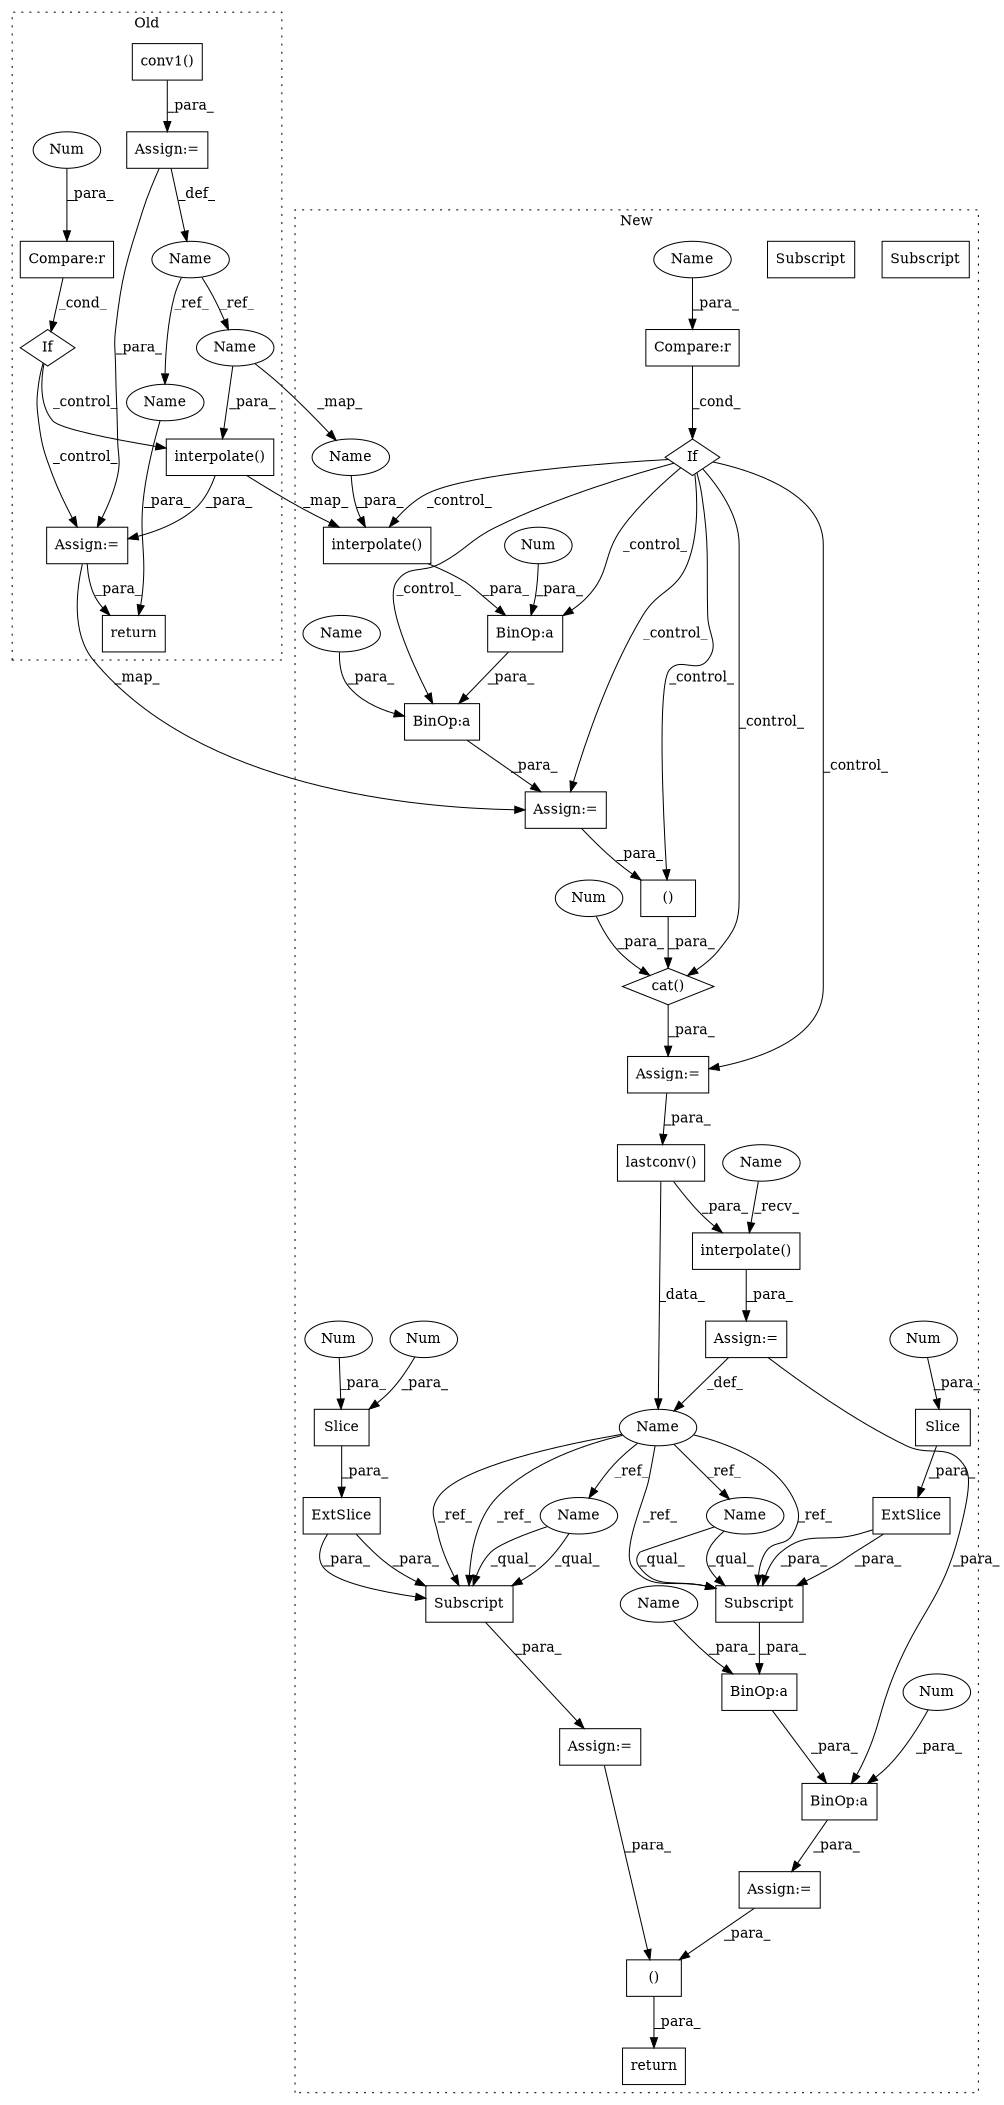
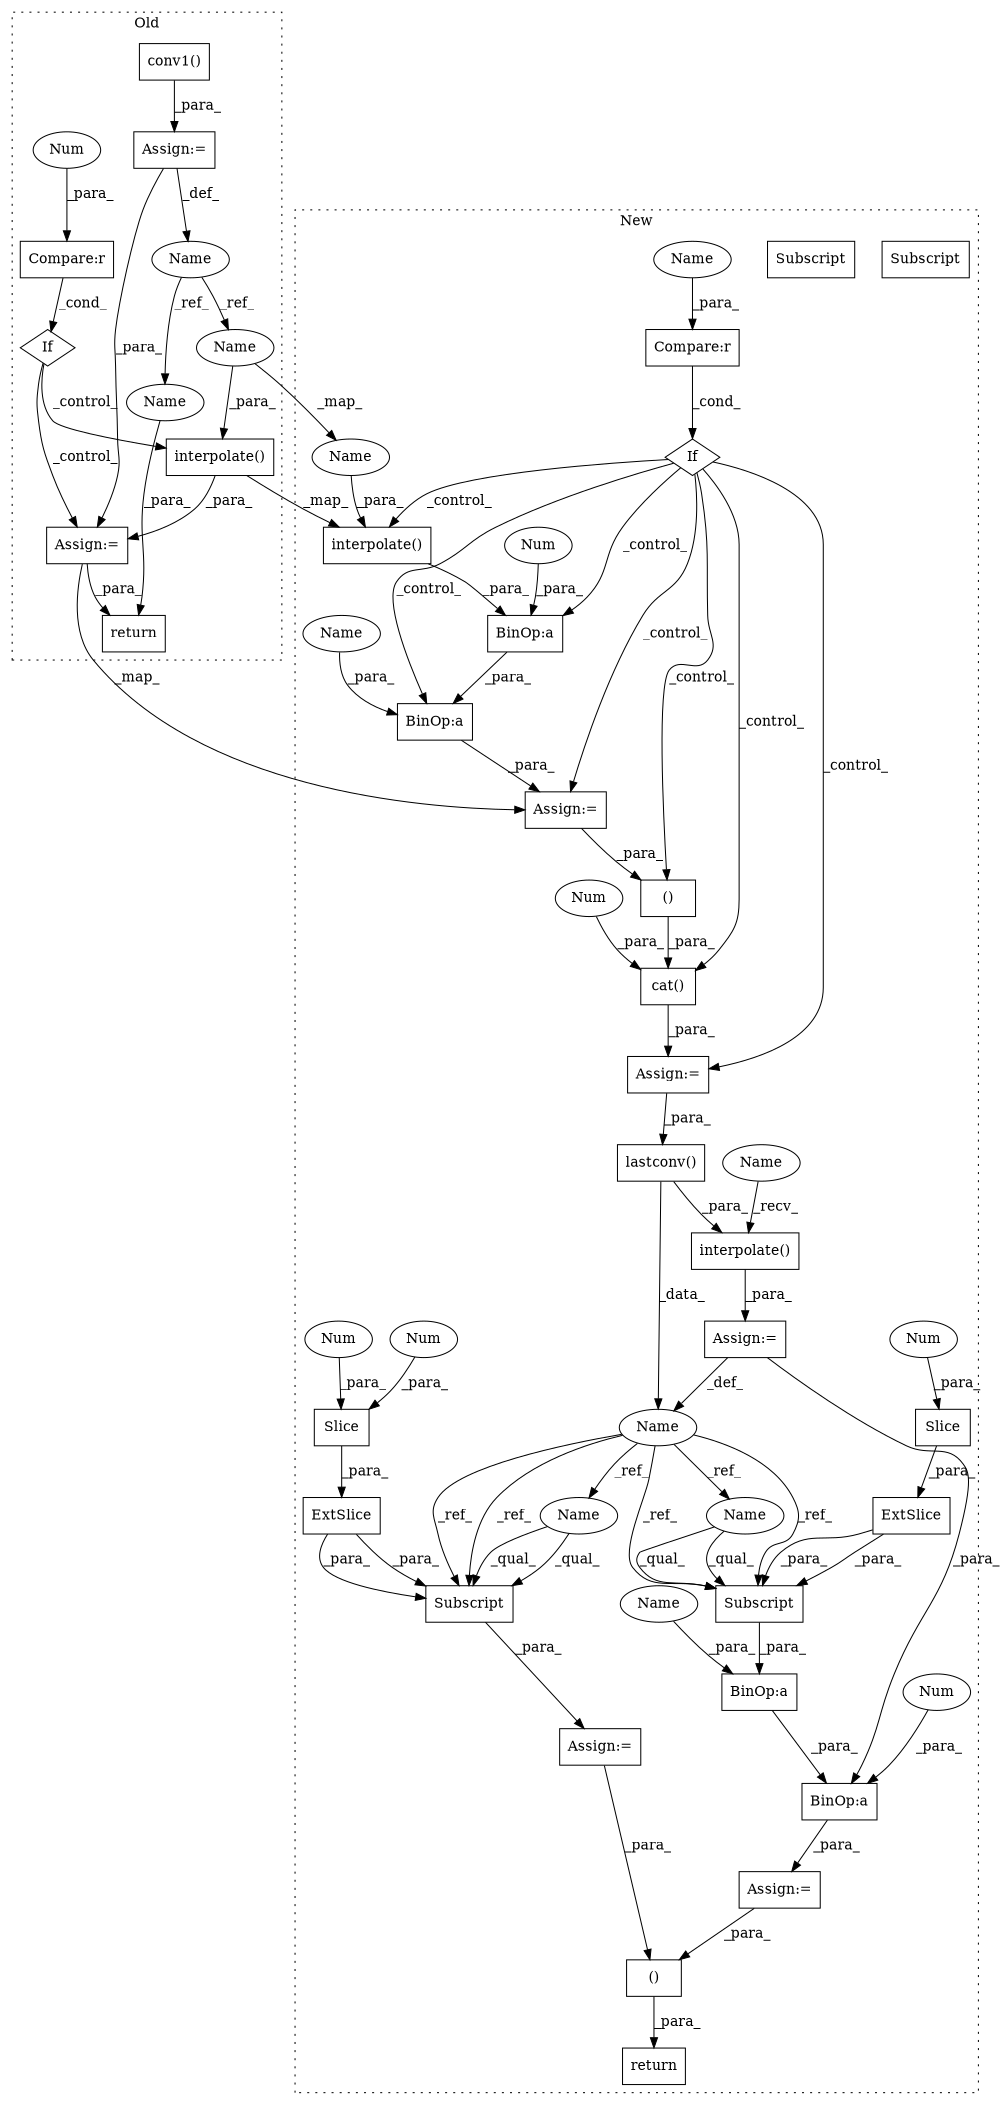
node "cat()": shape diamond -> box
